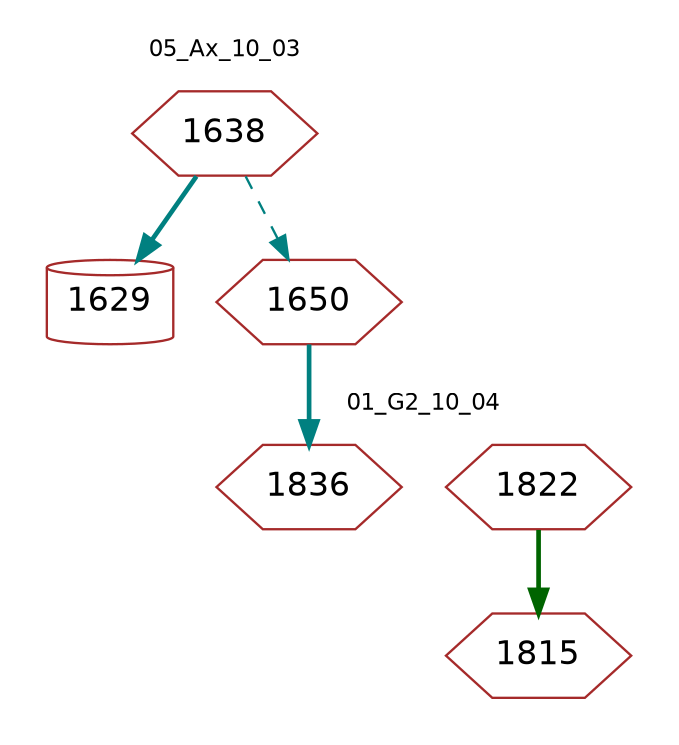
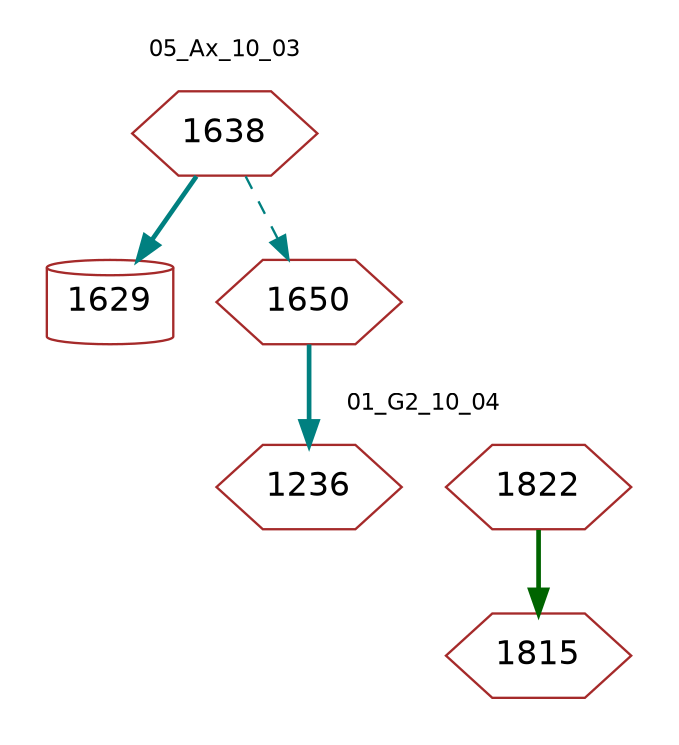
node "1836": label "1836" -> "1236"
